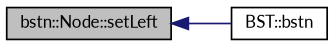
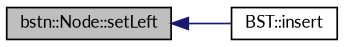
node "BST::bstn": label "BST::bstn" -> "BST::insert"
